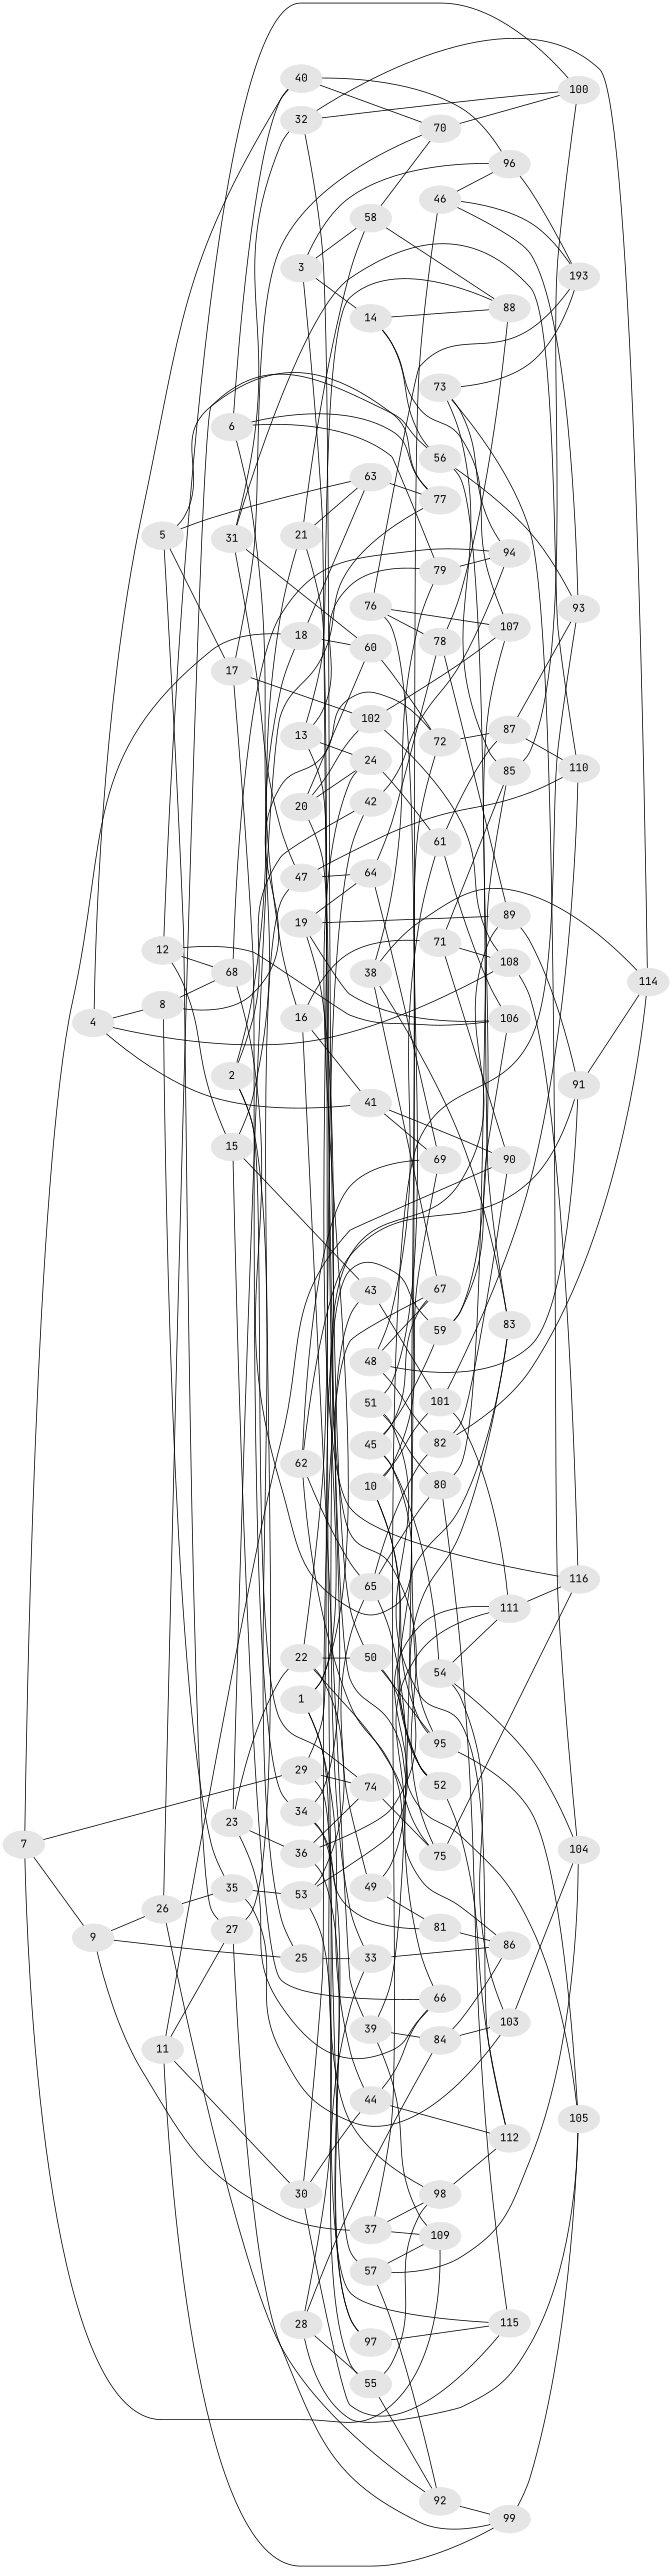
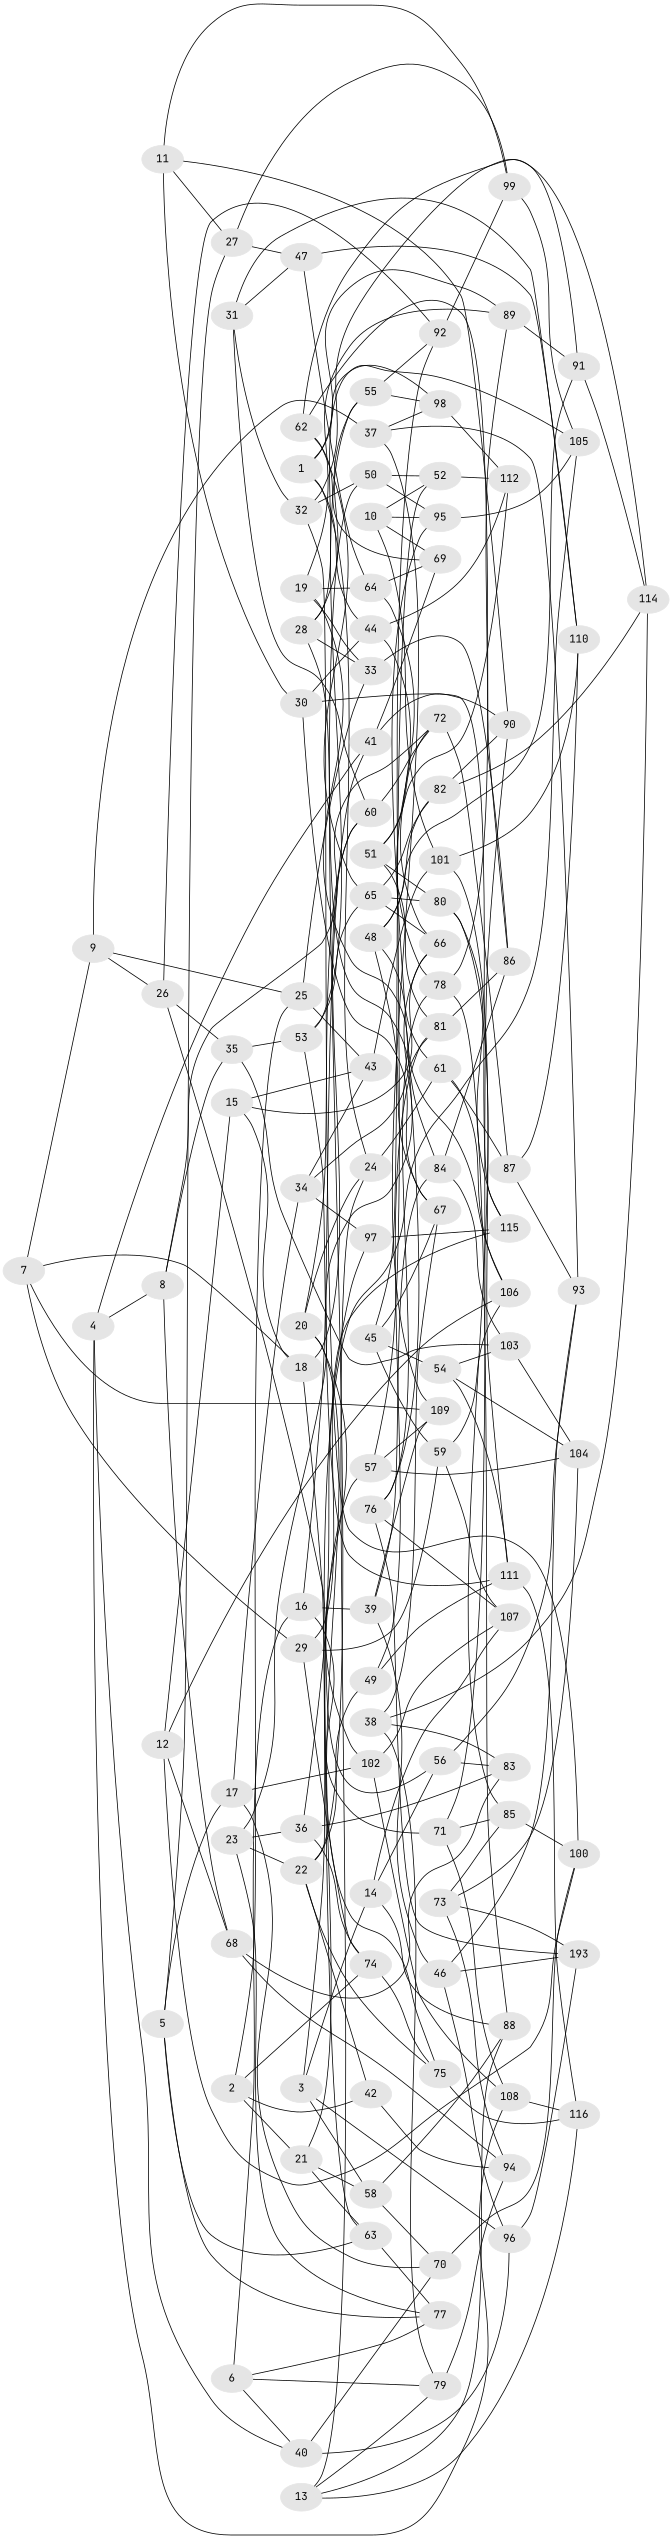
edge "51" -- "81": added
edge "25" -- "43": added
